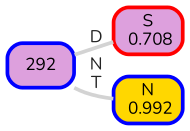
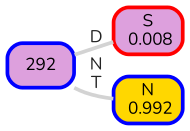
node "S 0.708": label "S 0.708" -> "S 0.008"
